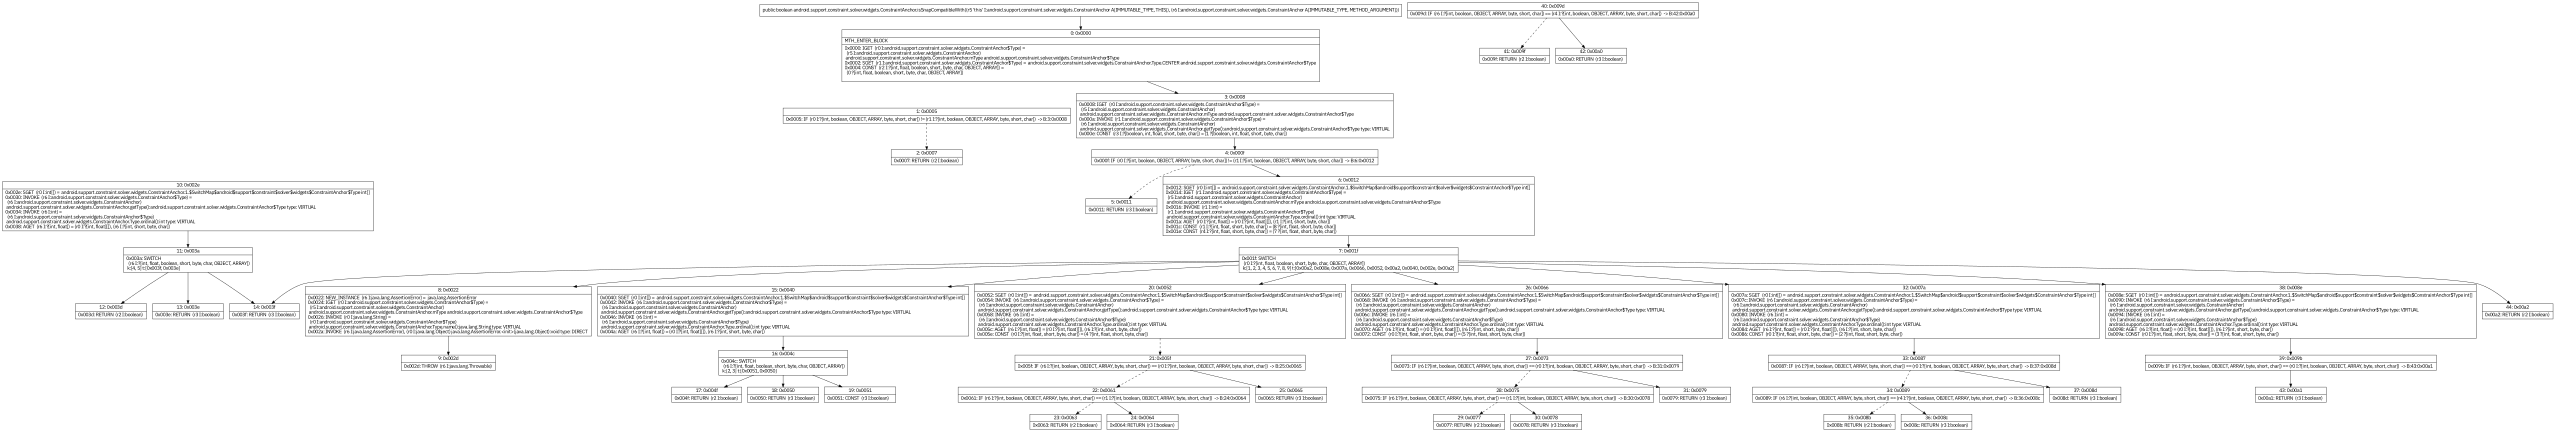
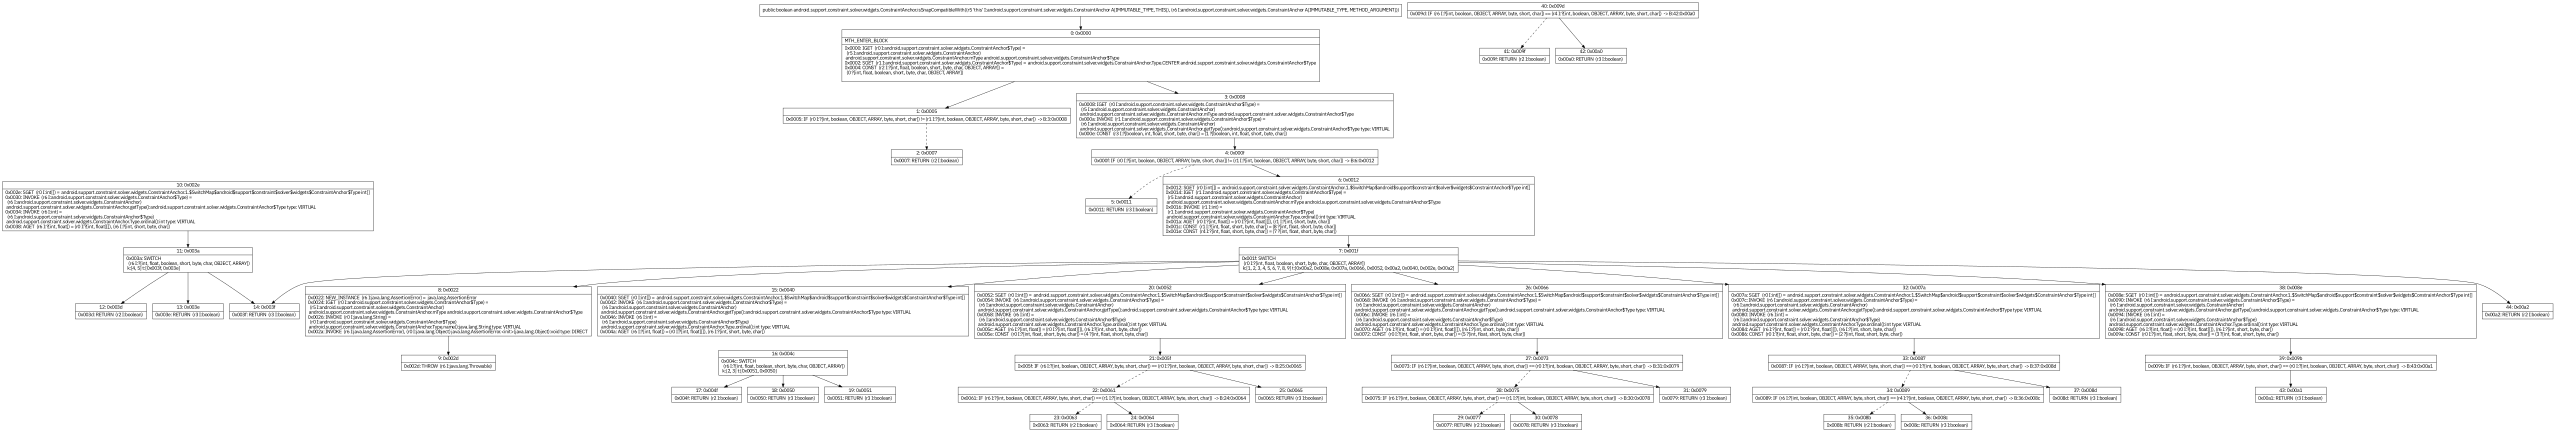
edge "0: 0x0000" -> "1: 0x0005": added
edge "15: 0x0040" -> "16: 0x004c": removed
edge "20: 0x0052" -> "21: 0x005f": style dashed -> solid
node "19: 0x0051": text "0x0051: CONST  (r3 I:boolean)" -> "0x0051: RETURN  (r3 I:boolean)"
